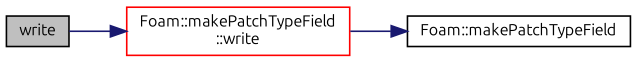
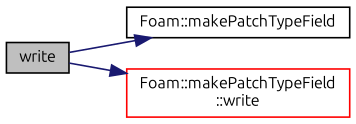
edge "Foam::makePatchTypeField ::write" -> "Foam::makePatchTypeField": now "write" -> "Foam::makePatchTypeField"
